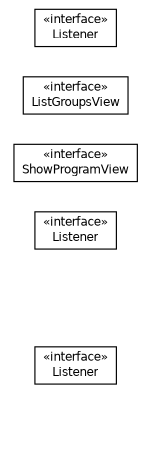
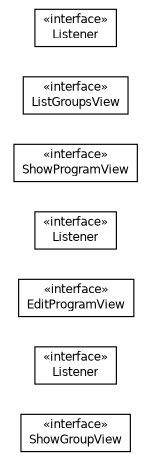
node "EditProgramView": added
node "ShowGroupView": added
